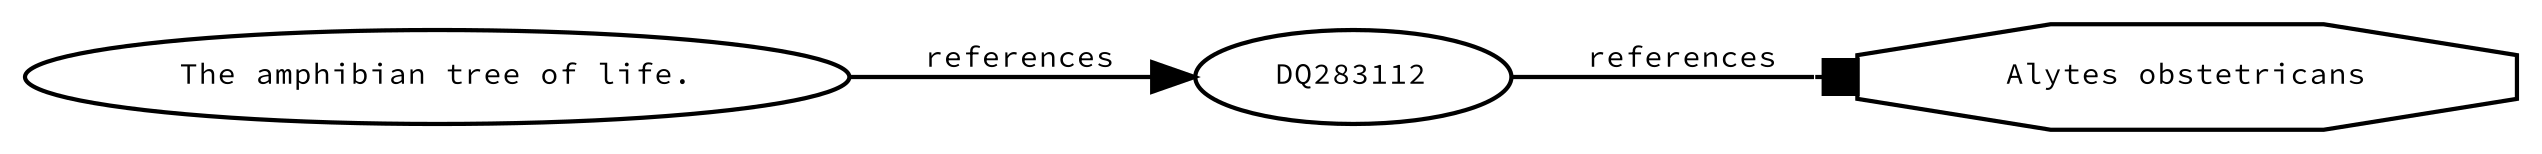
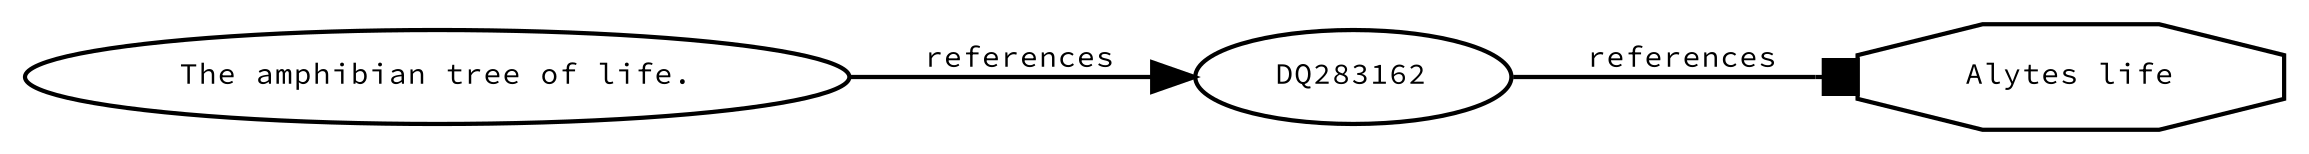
node "DQ283112": label "DQ283112" -> "DQ283162"
node "Alytes obstetricans": label "Alytes obstetricans" -> "Alytes life"
